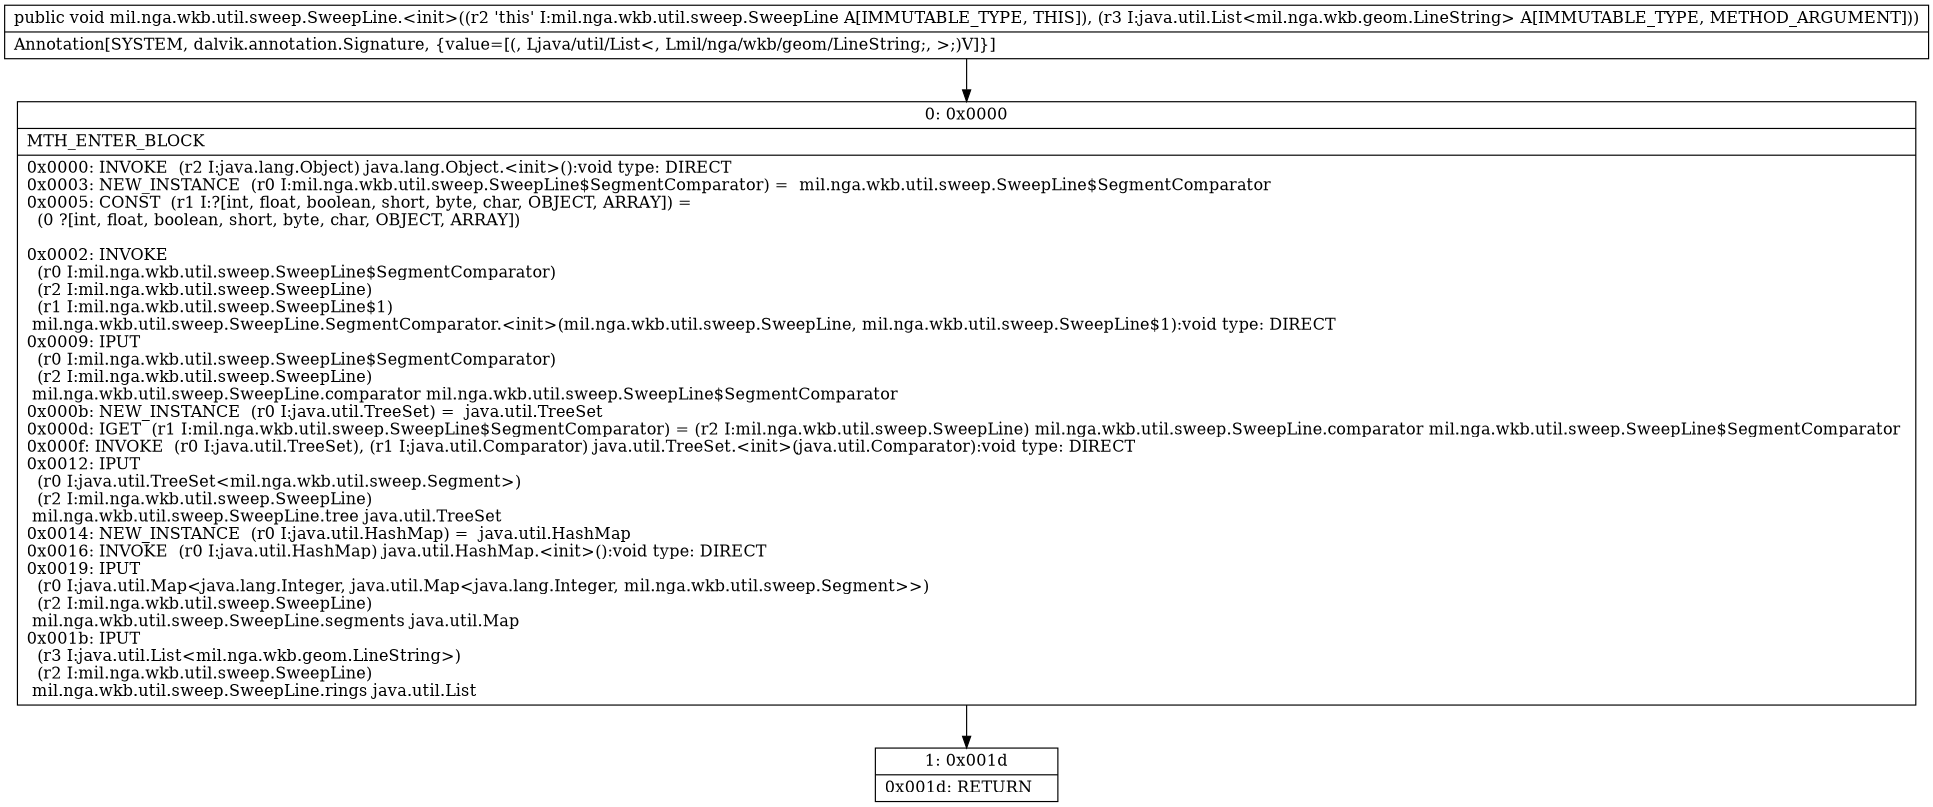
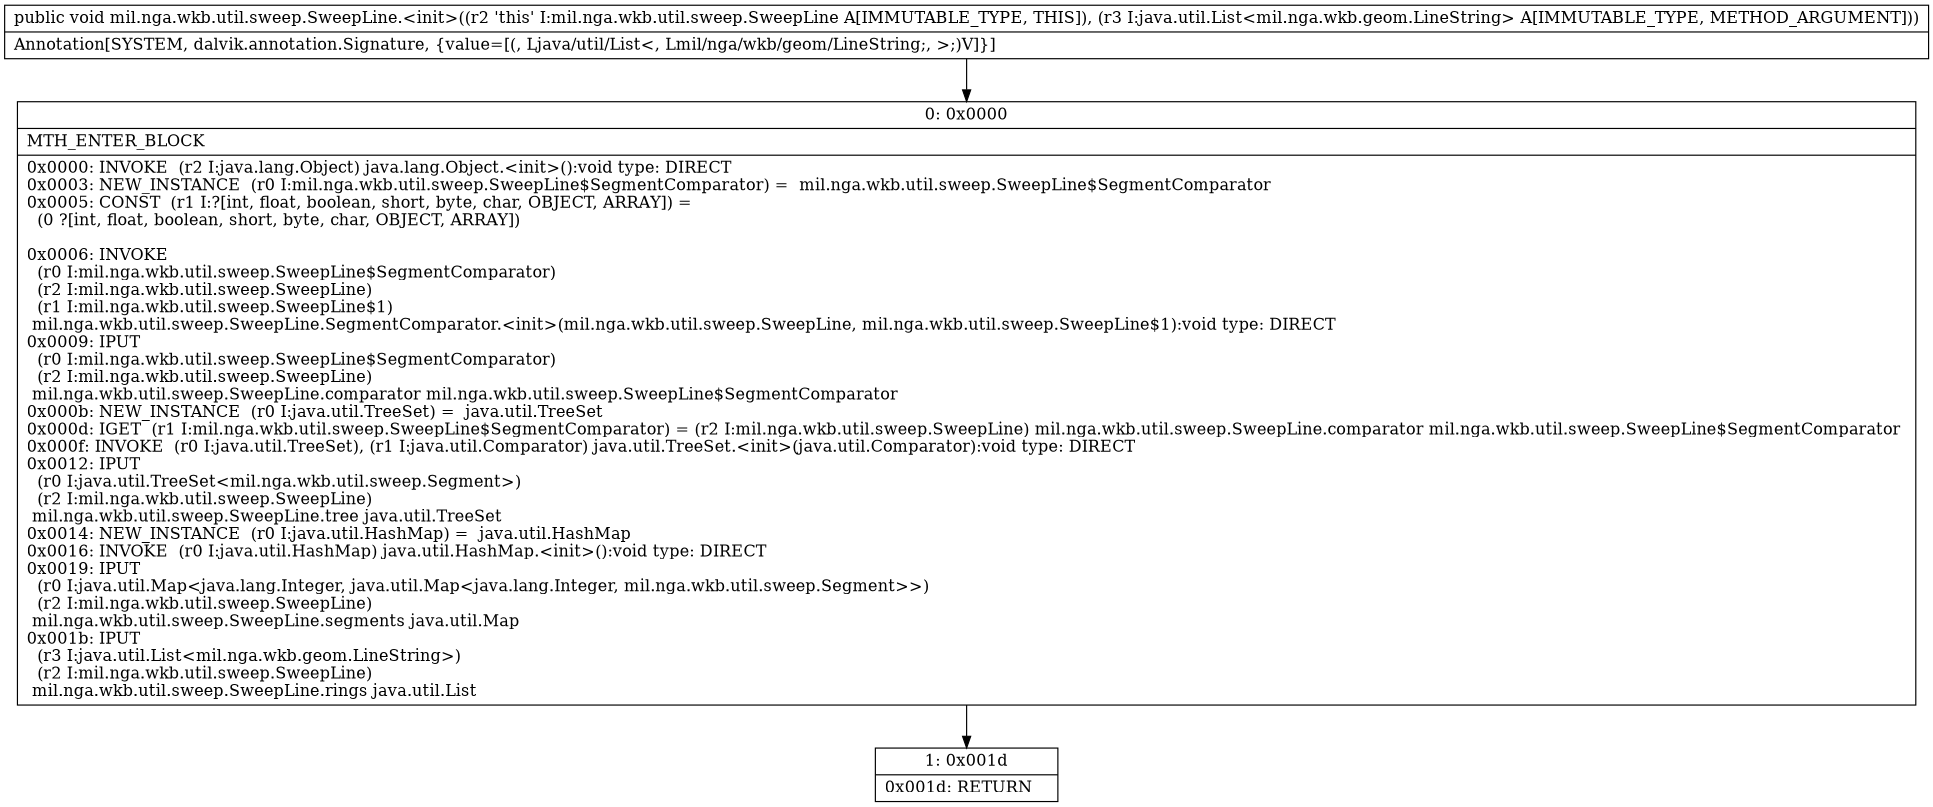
node "0: 0x0000": text "0x0002: INVOKE" -> "0x0006: INVOKE"
